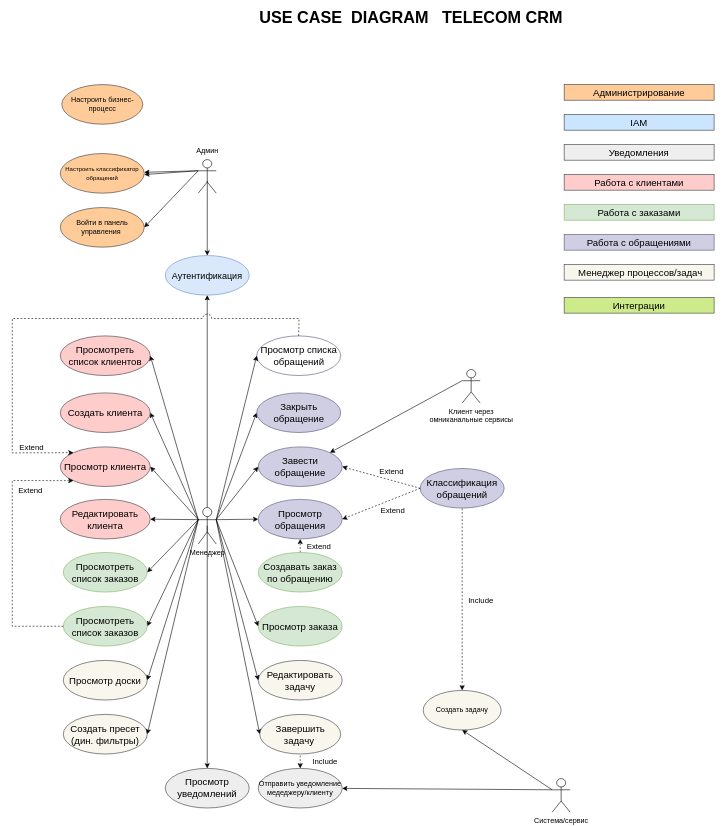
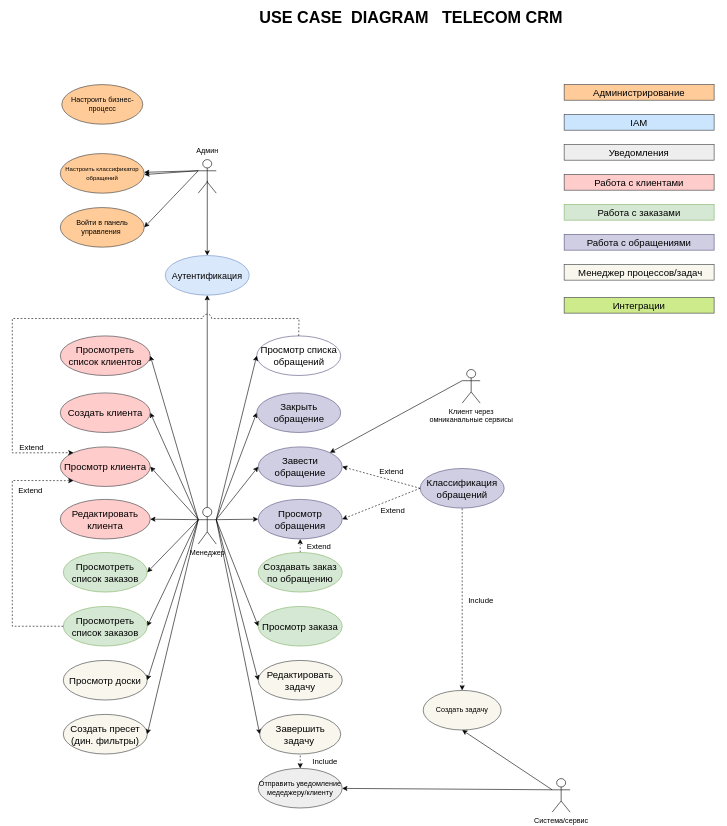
edge "Менеджер" -> "Просмотр уведомлений": removed
node "Просмотр уведомлений": removed
